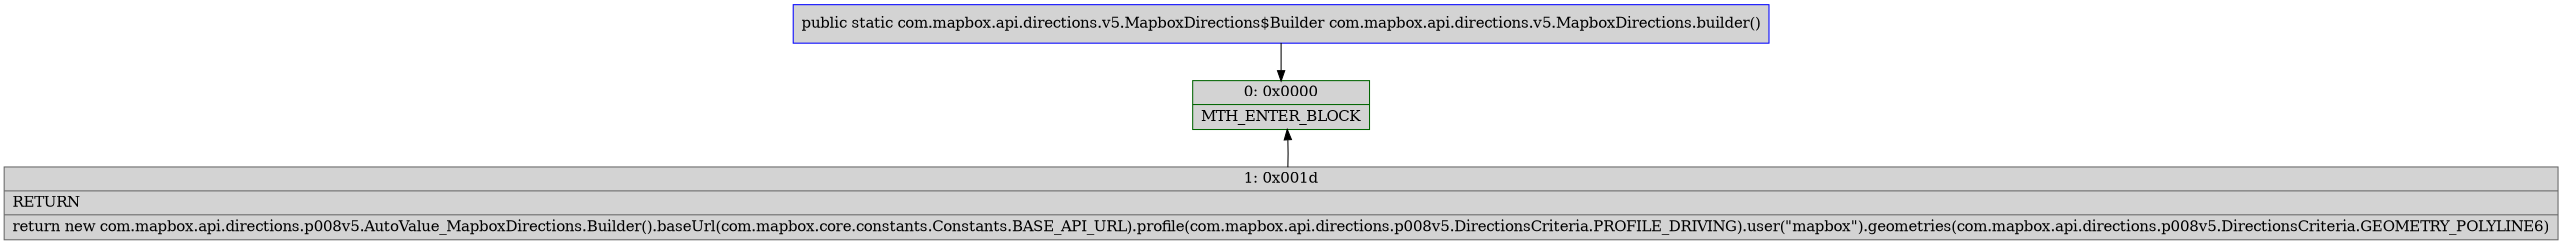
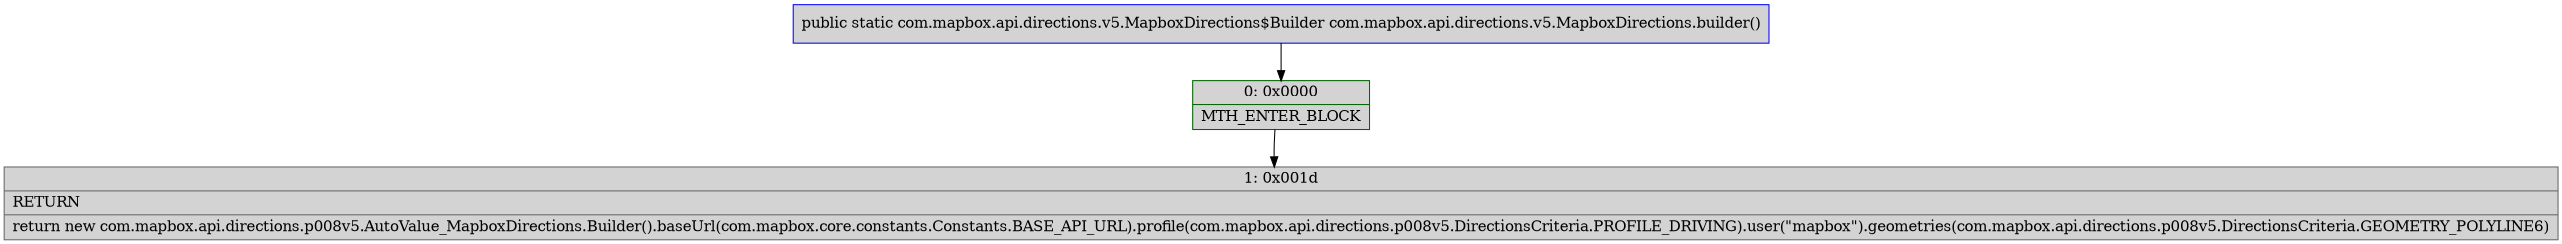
edge "1: 0x001d" -> "0: 0x0000": reversed
